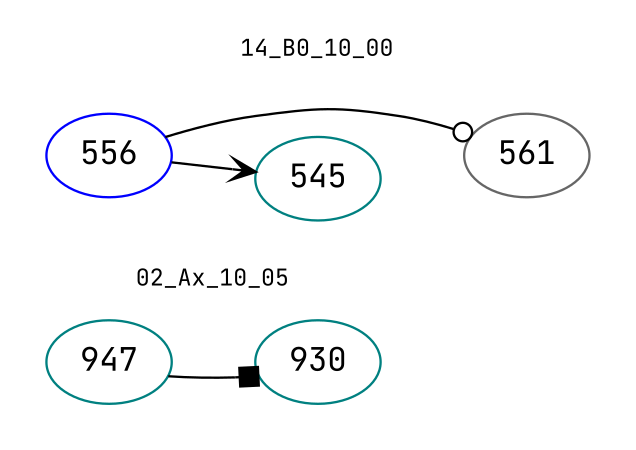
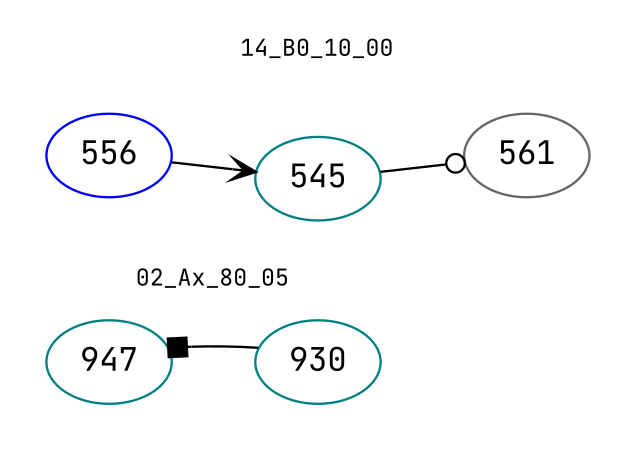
edge "556" -> "561": now "545" -> "561"
cluster "02_Ax_10_05": label "02_Ax_10_05" -> "02_Ax_80_05"
edge "947" -> "930": reversed
